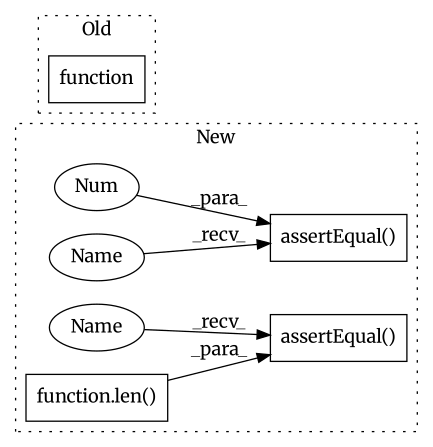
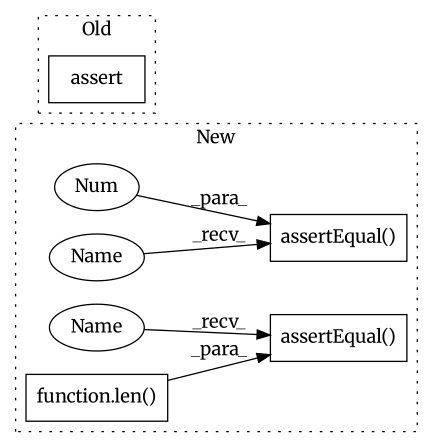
node "function": label "function" -> "assert"
